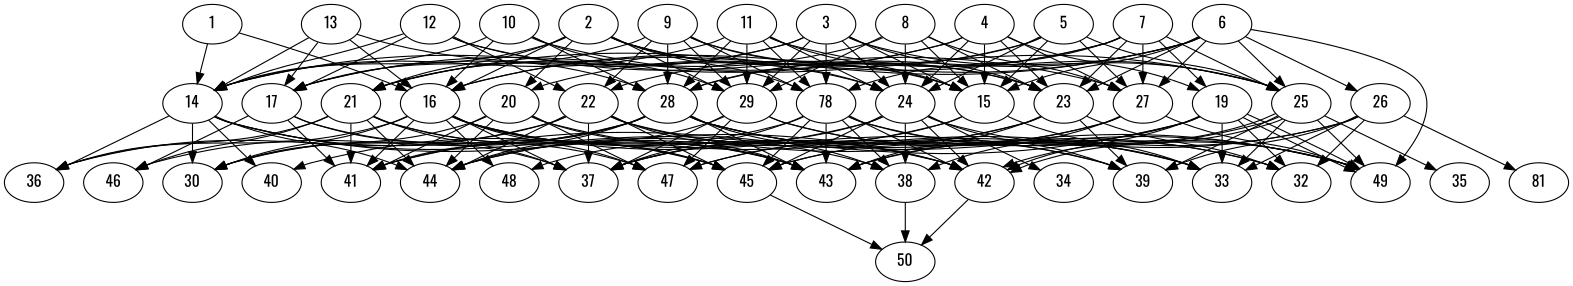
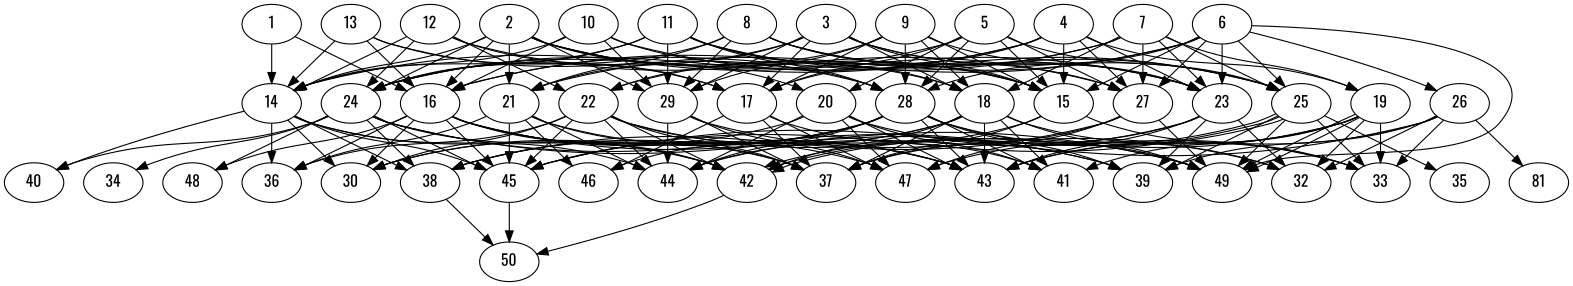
edge "5" -> "17": added
node "78": label "78" -> "18"
edge "21" -> "41": removed
edge "16" -> "41": removed
edge "29" -> "33": removed
